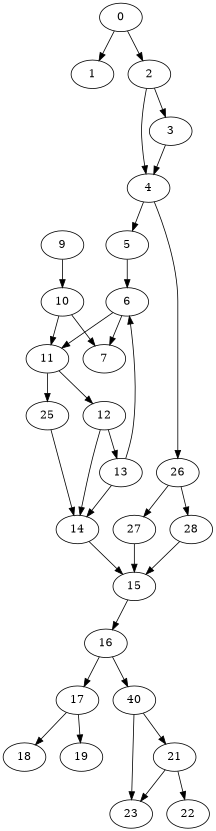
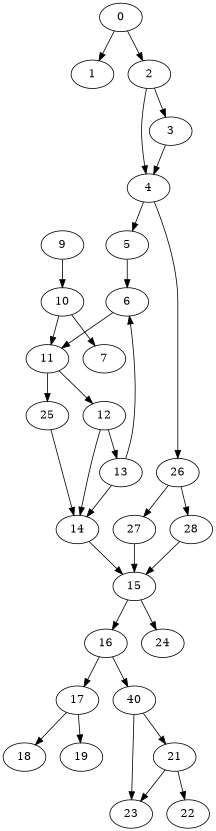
edge "6" -> "7": removed
node "24": added
